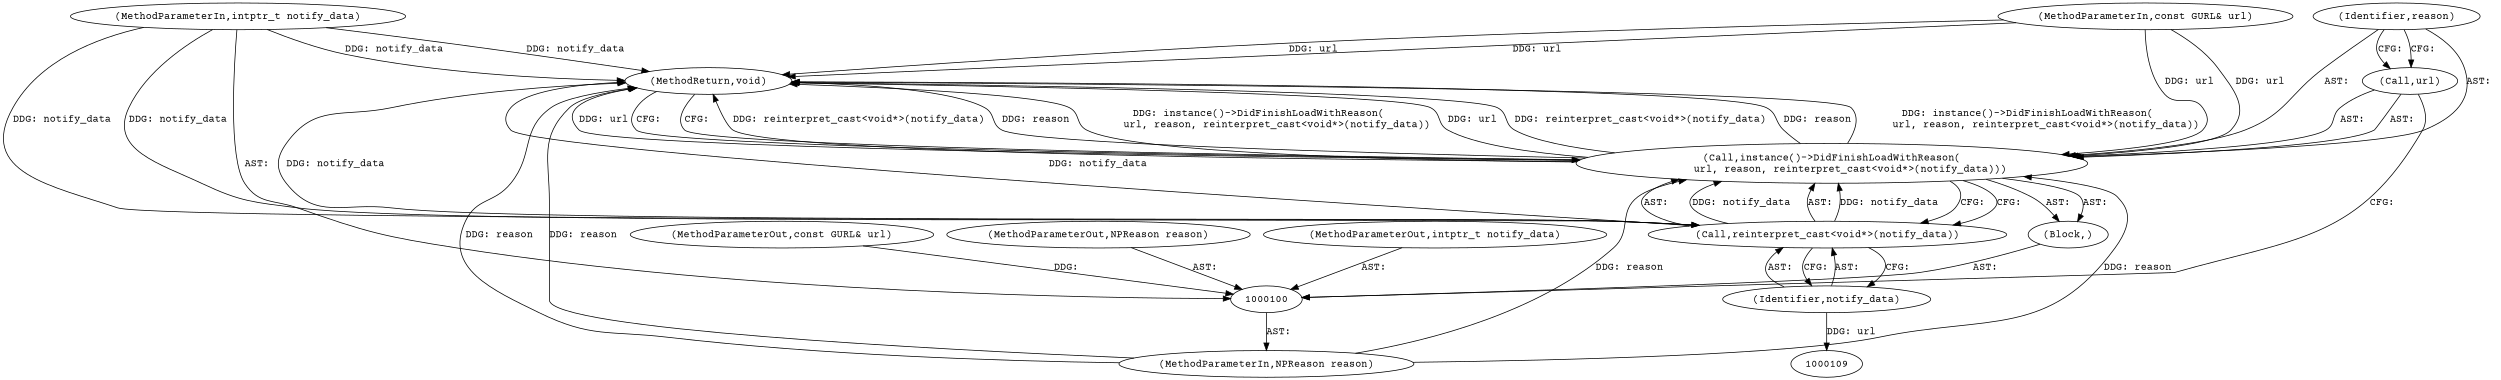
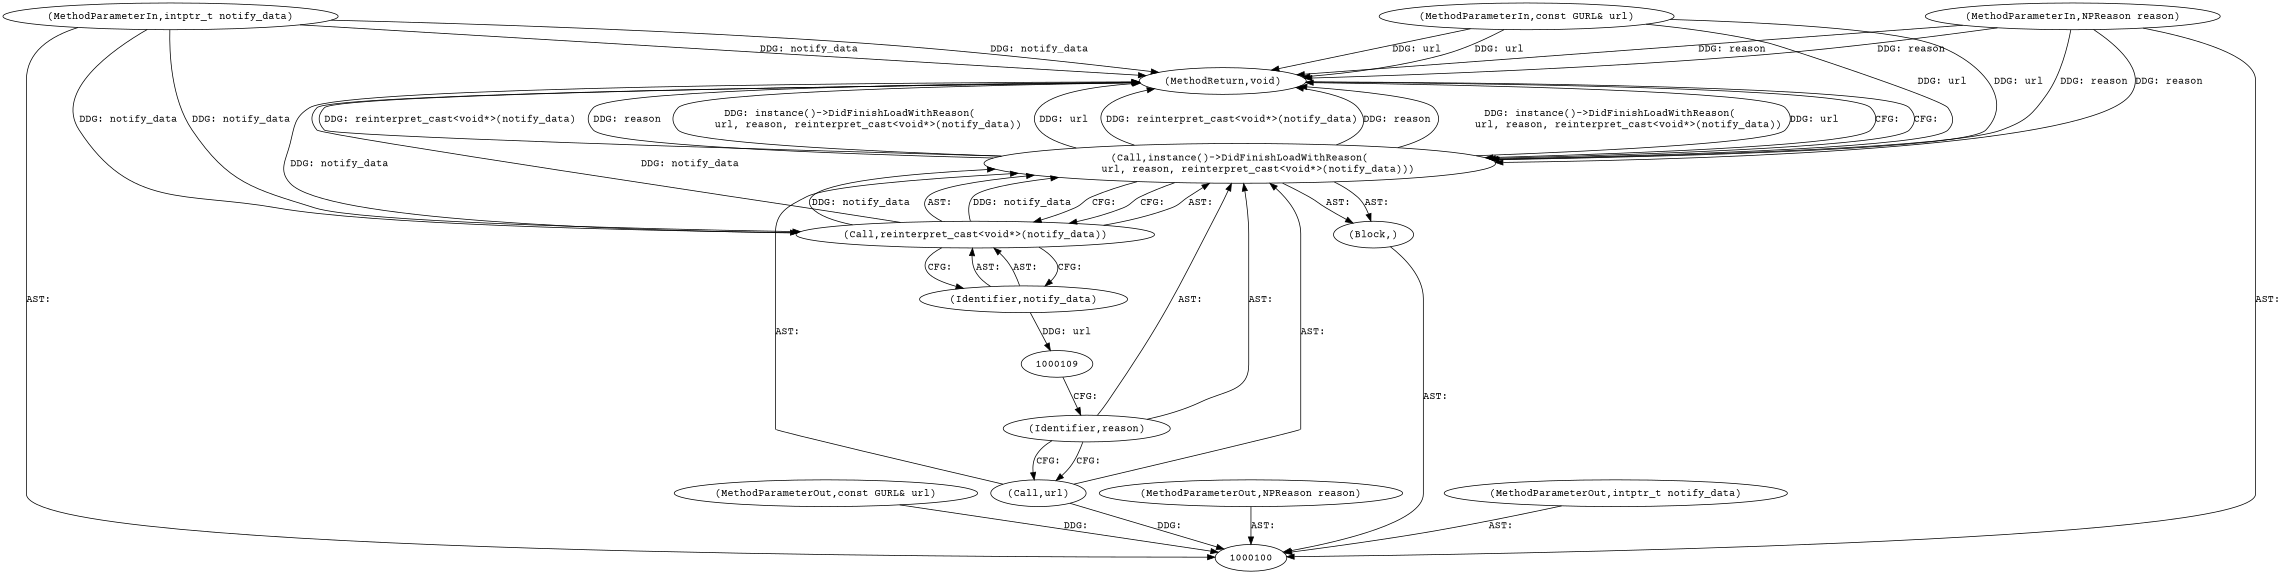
edge "(Call,url)" -> "1000100": label "CFG: " -> "DDG: "
edge "1000100" -> "(MethodParameterIn,NPReason reason)": reversed
edge "1000109" -> "(Identifier,reason)": added, label "CFG:"
